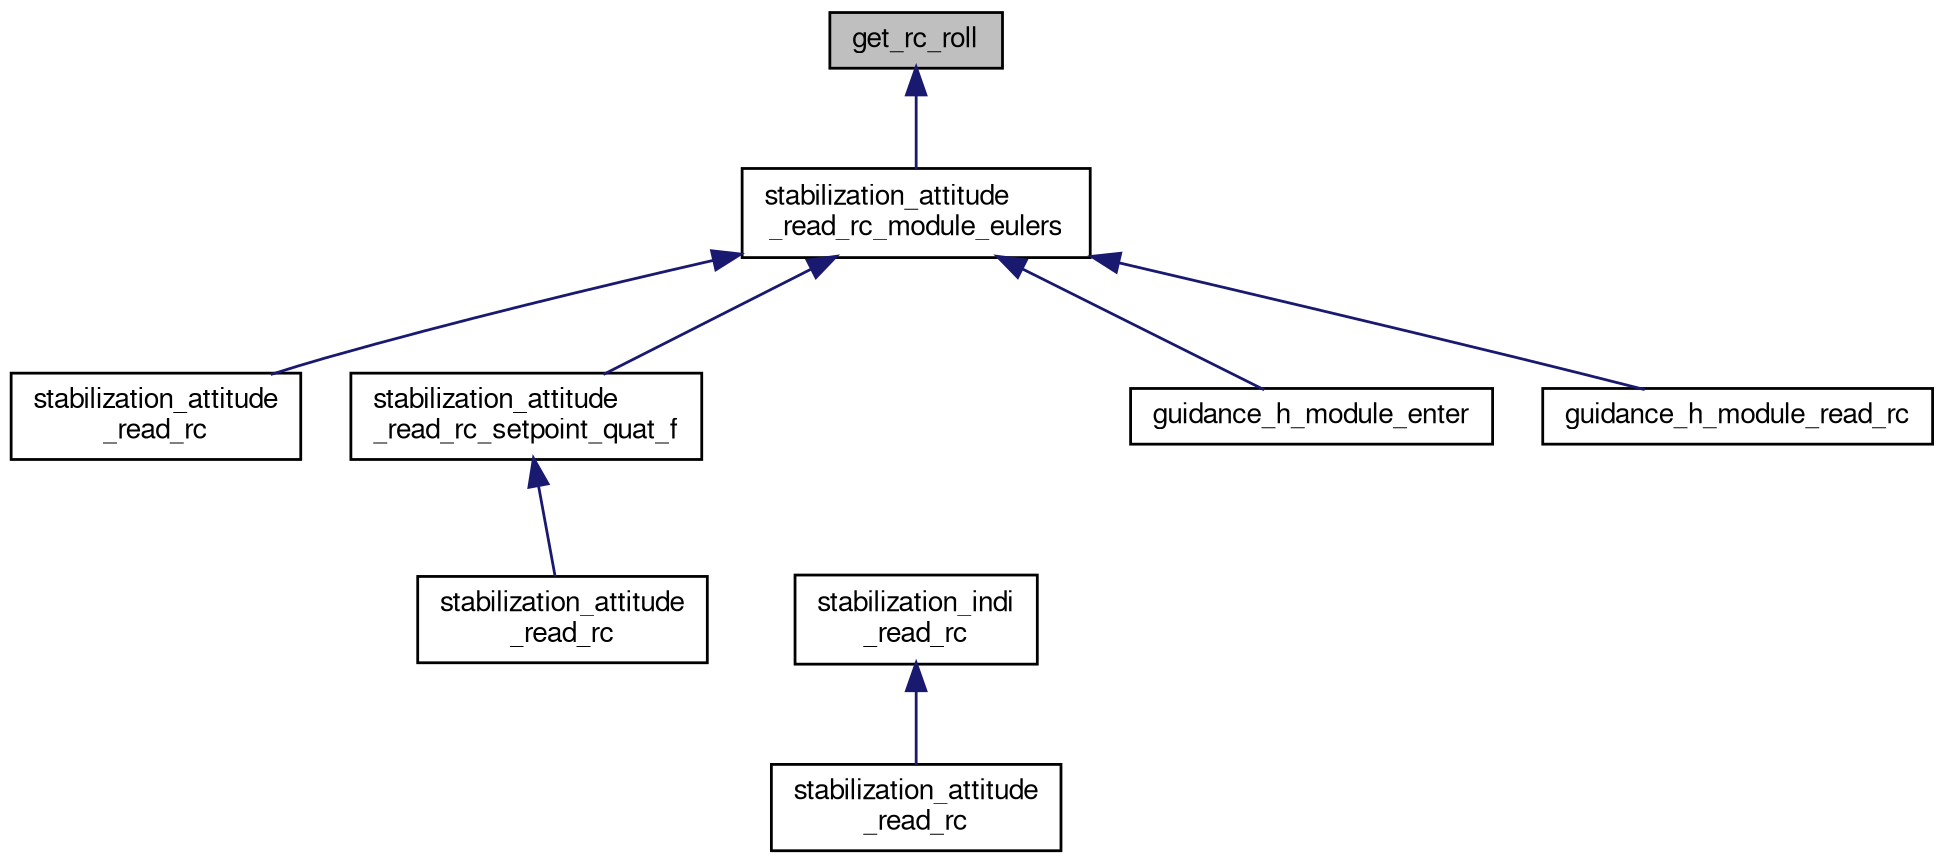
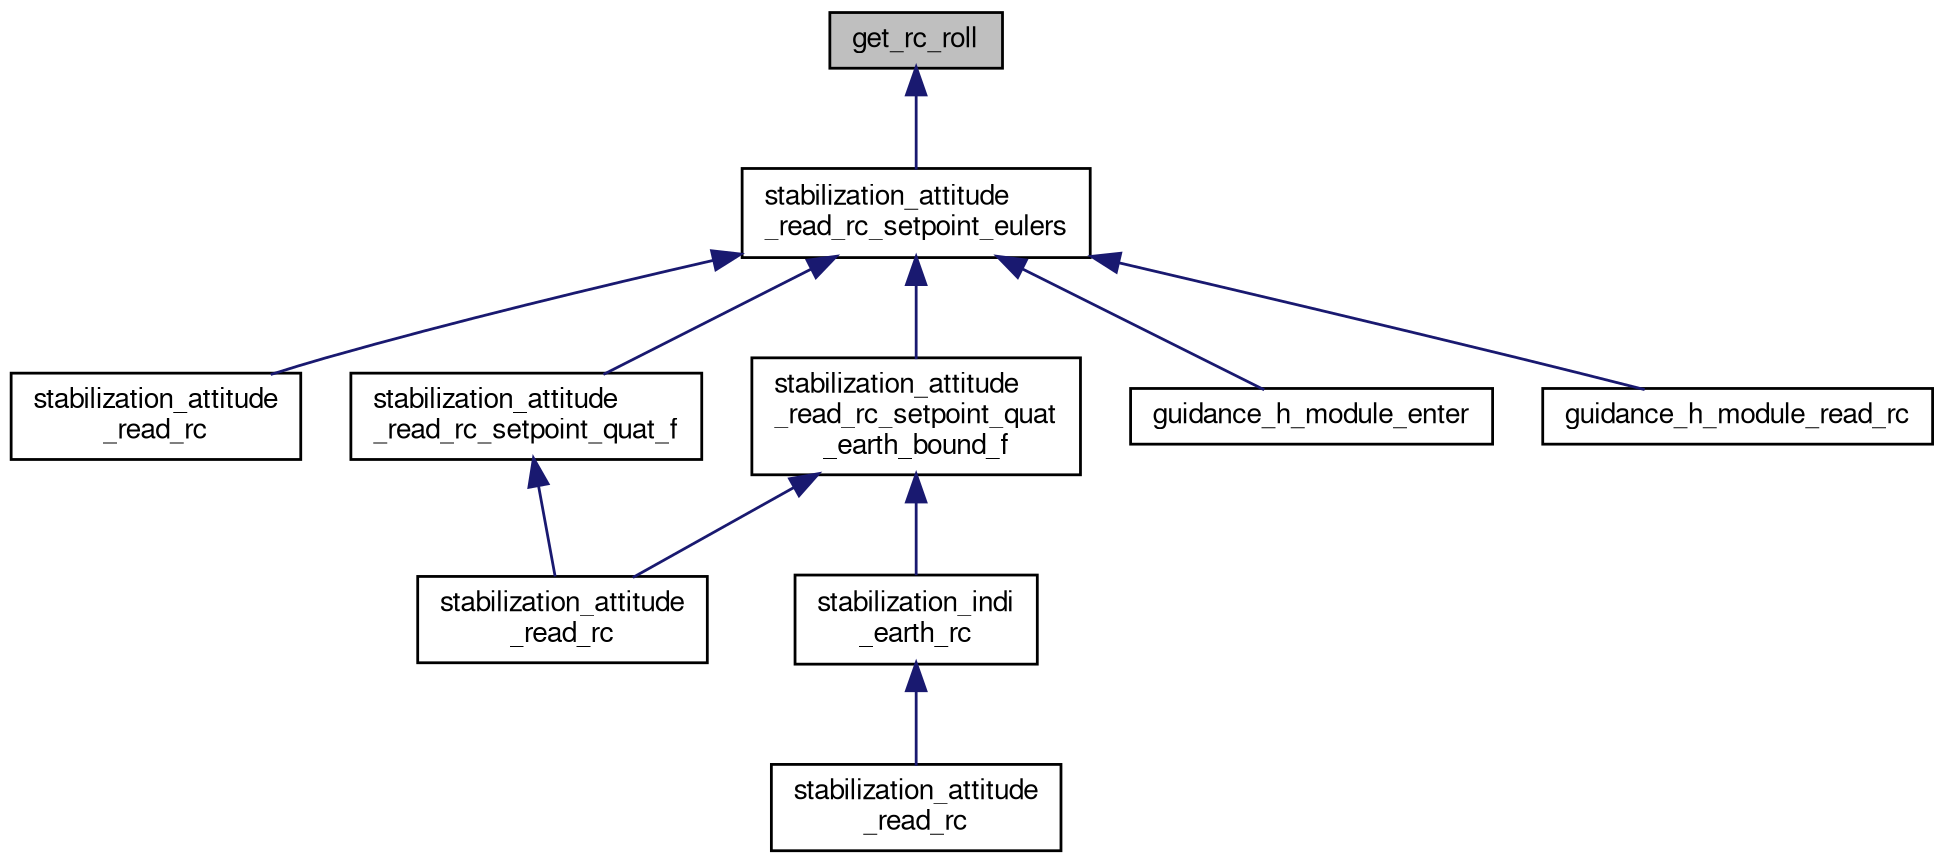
node "stabilization_attitude _read_rc_module_eulers": label "stabilization_attitude _read_rc_module_eulers" -> "stabilization_attitude _read_rc_setpoint_eulers"
node "stabilization_attitude _read_rc_setpoint_quat _earth_bound_f": added
node "stabilization_indi _read_rc": label "stabilization_indi _read_rc" -> "stabilization_indi _earth_rc"
